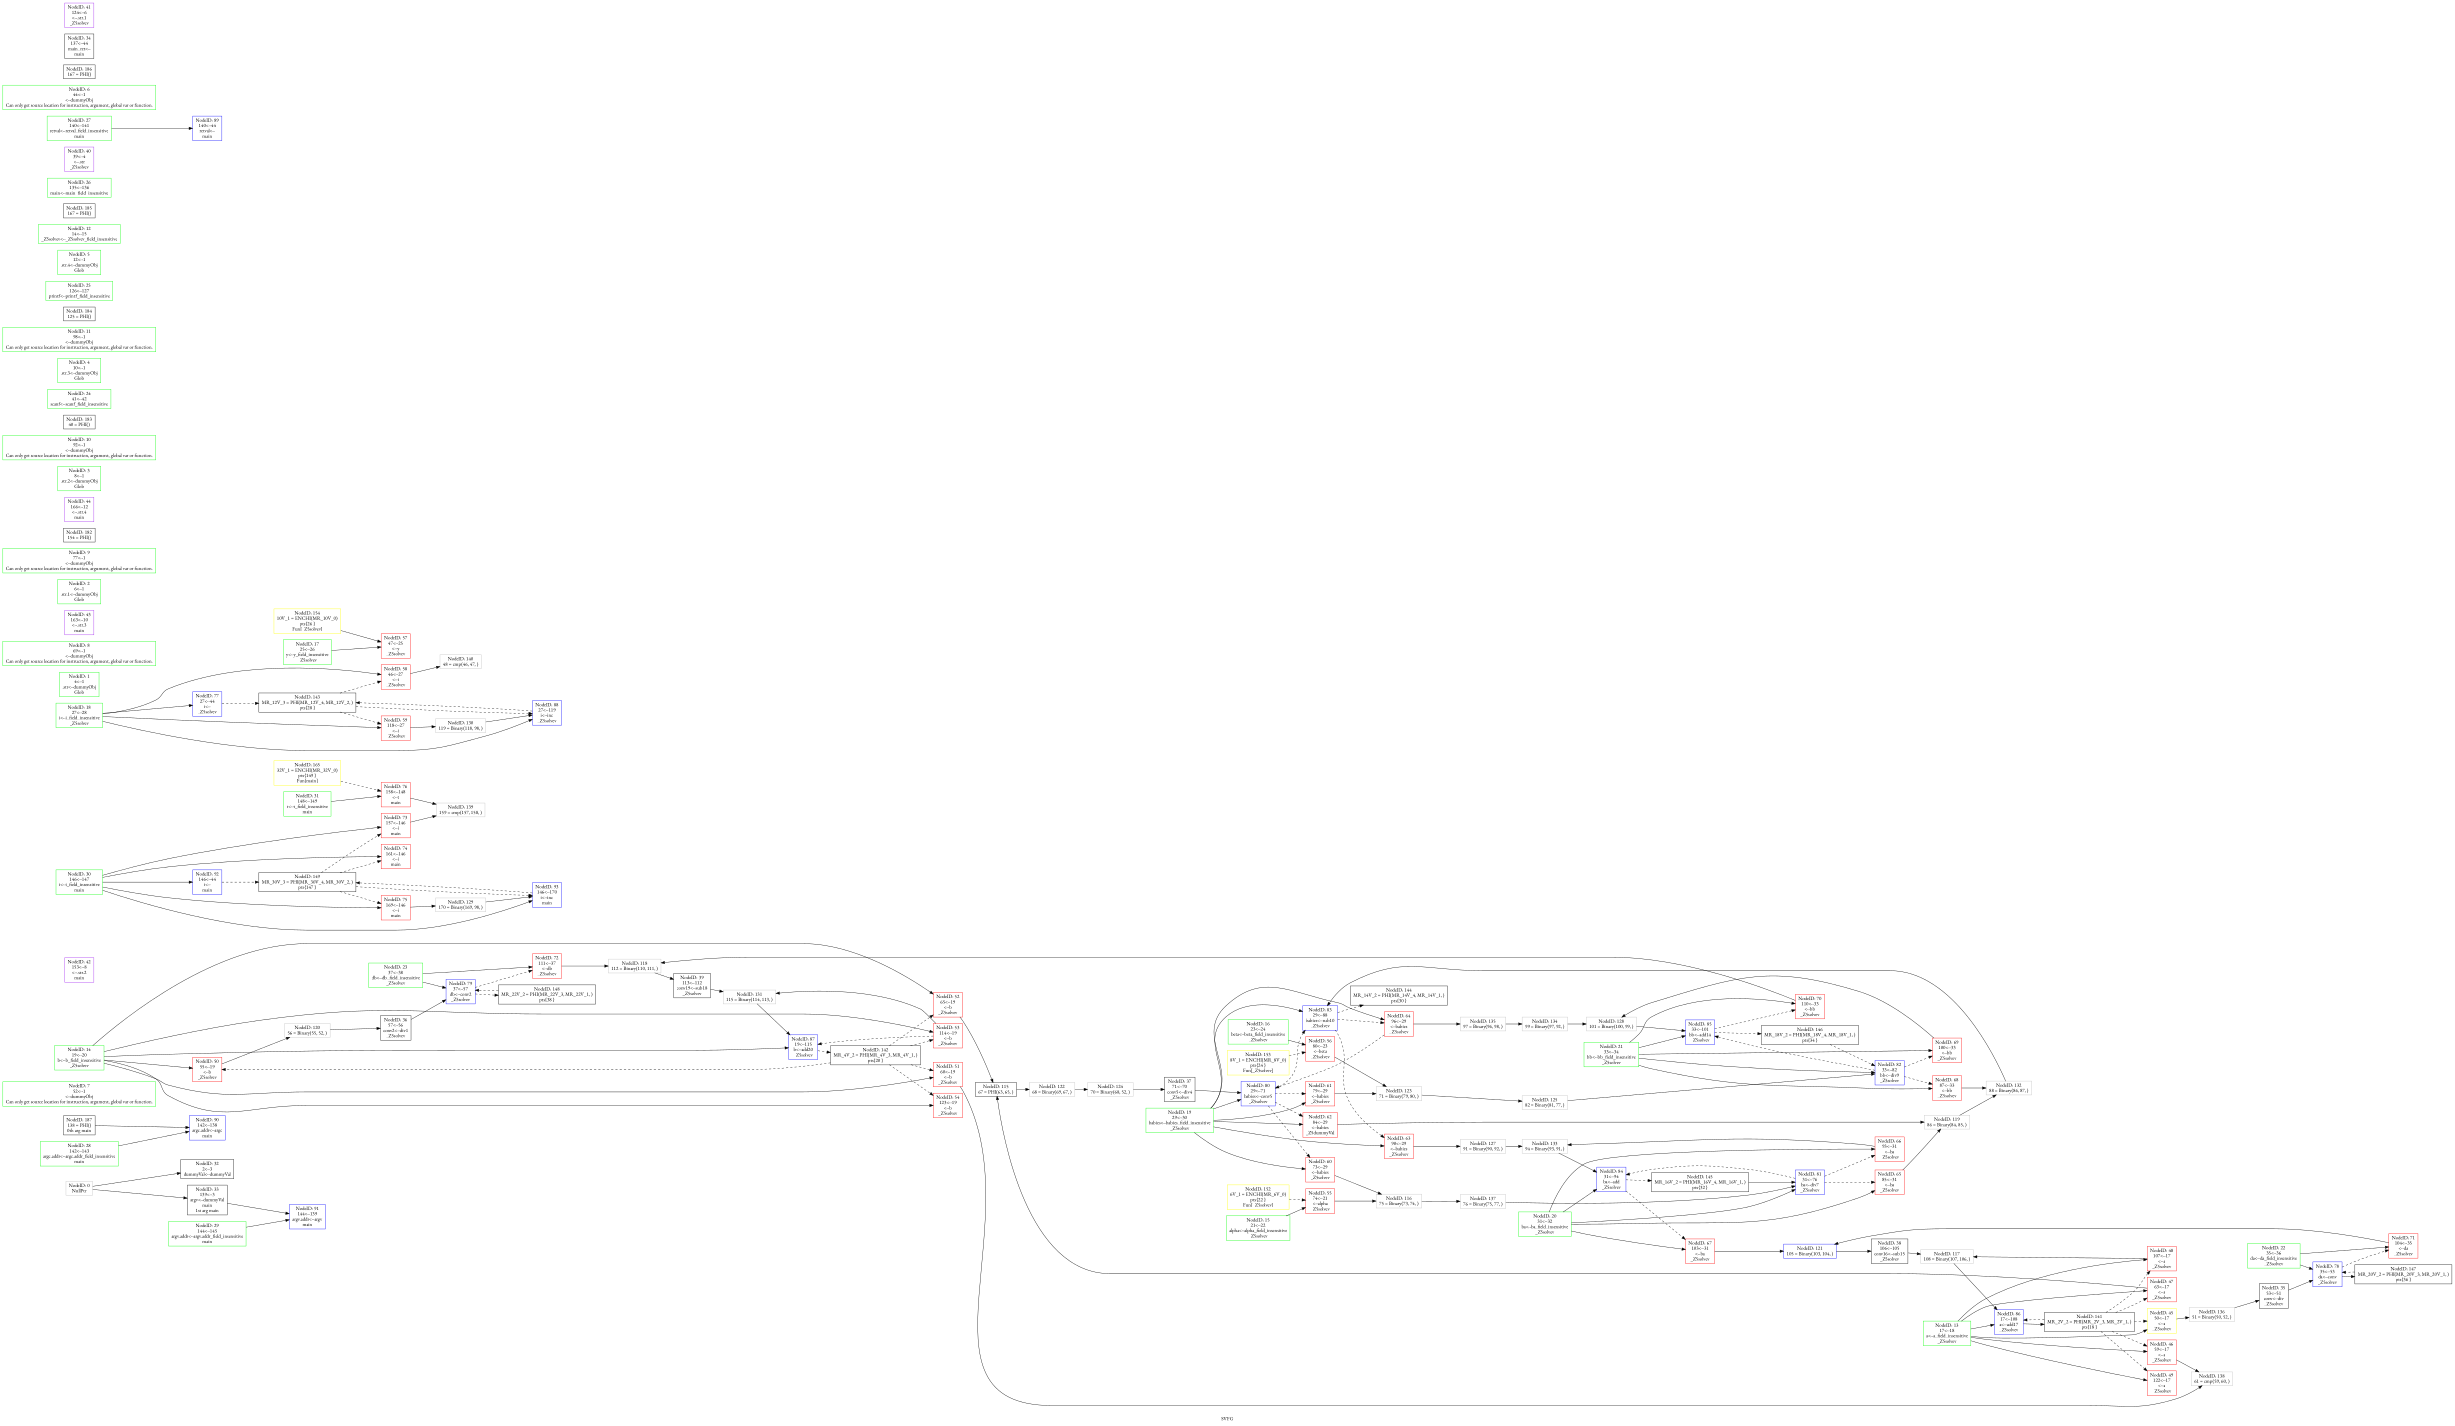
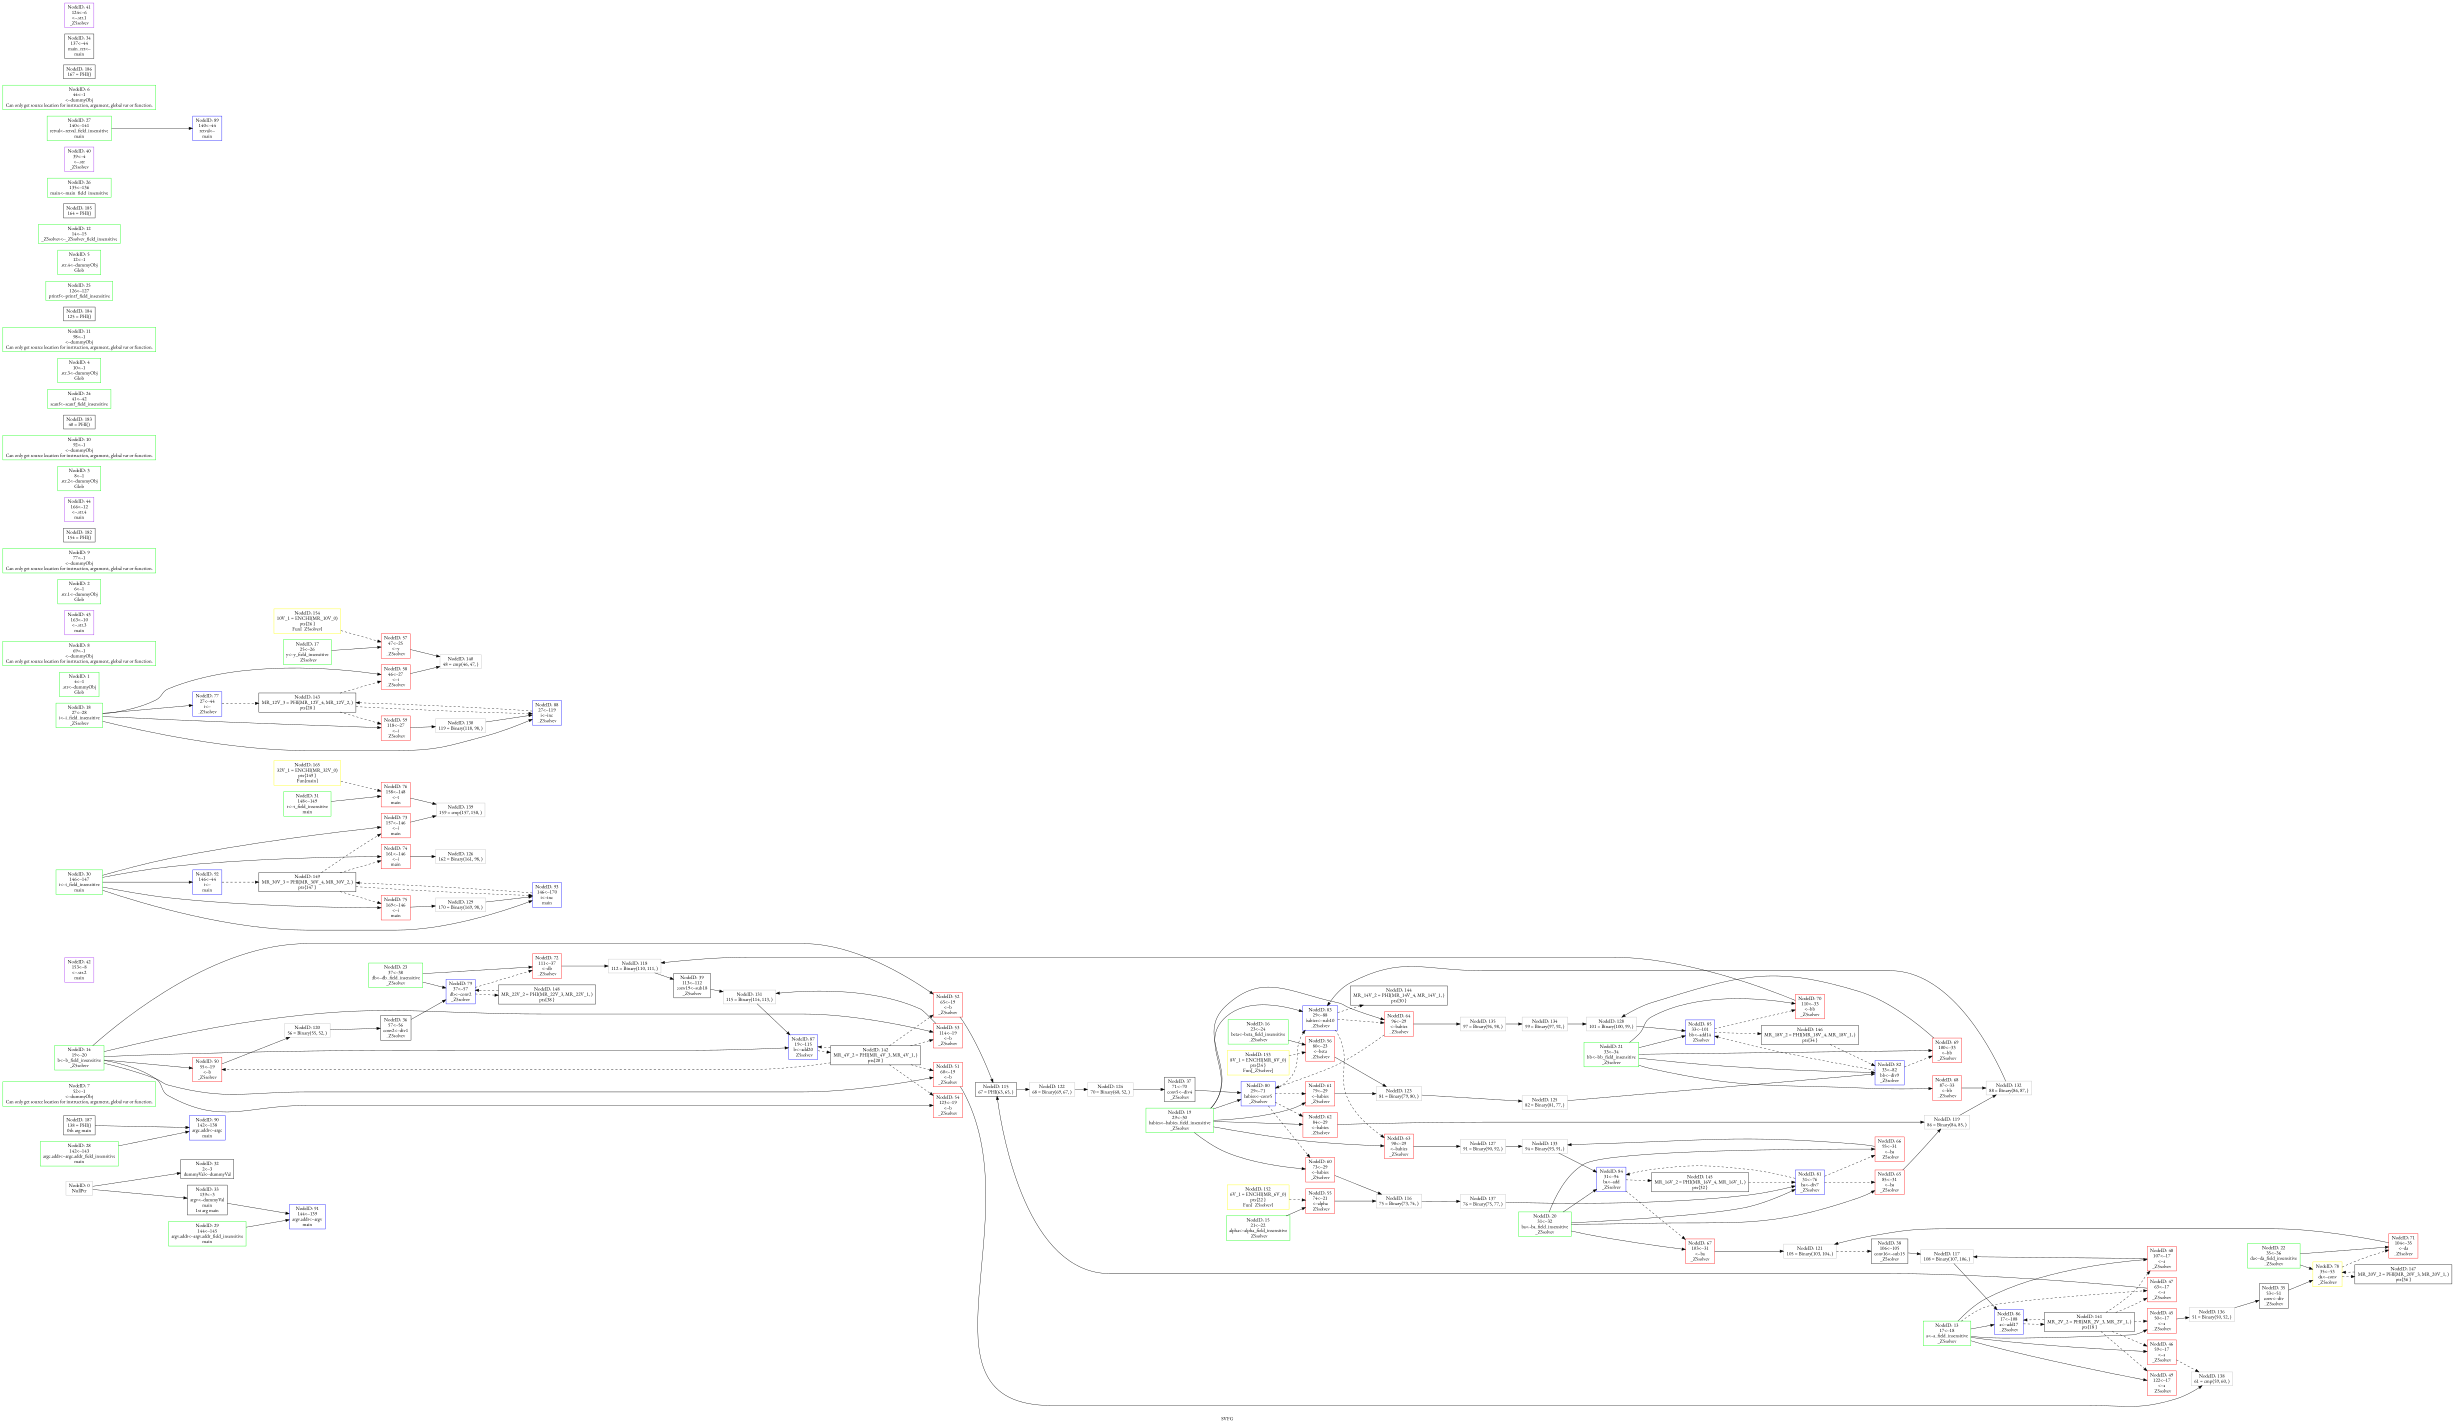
node "NodeID: 185": text "167 = PHI()" -> "164 = PHI()"
edge "NodeID: 154" -> "NodeID: 57": style solid -> dashed
edge "NodeID: 57" -> "NodeID: 140": added
node "NodeID: 126": added
edge "NodeID: 53" -> "NodeID: 87": now "NodeID: 142" -> "NodeID: 87"
edge "NodeID: 82" -> "NodeID: 68": removed
node "NodeID: 123": text "71 = Binary(79, 80, )" -> "81 = Binary(79, 80, )"
node "NodeID: 62": text "_Z5dummyVal" -> "_Z5solvev"
edge "NodeID: 145" -> "NodeID: 81": style solid -> dashed
node "NodeID: 121": color blue -> grey
edge "NodeID: 121" -> "NodeID: 38": style solid -> dashed
node "NodeID: 78": color blue -> yellow
edge "NodeID: 78" -> "NodeID: 147": style solid -> dashed
edge "NodeID: 13" -> "NodeID: 47": style solid -> dashed
node "NodeID: 45": color yellow -> red
edge "NodeID: 86" -> "NodeID: 141": style solid -> dashed
edge "NodeID: 46" -> "NodeID: 138": style solid -> dashed
